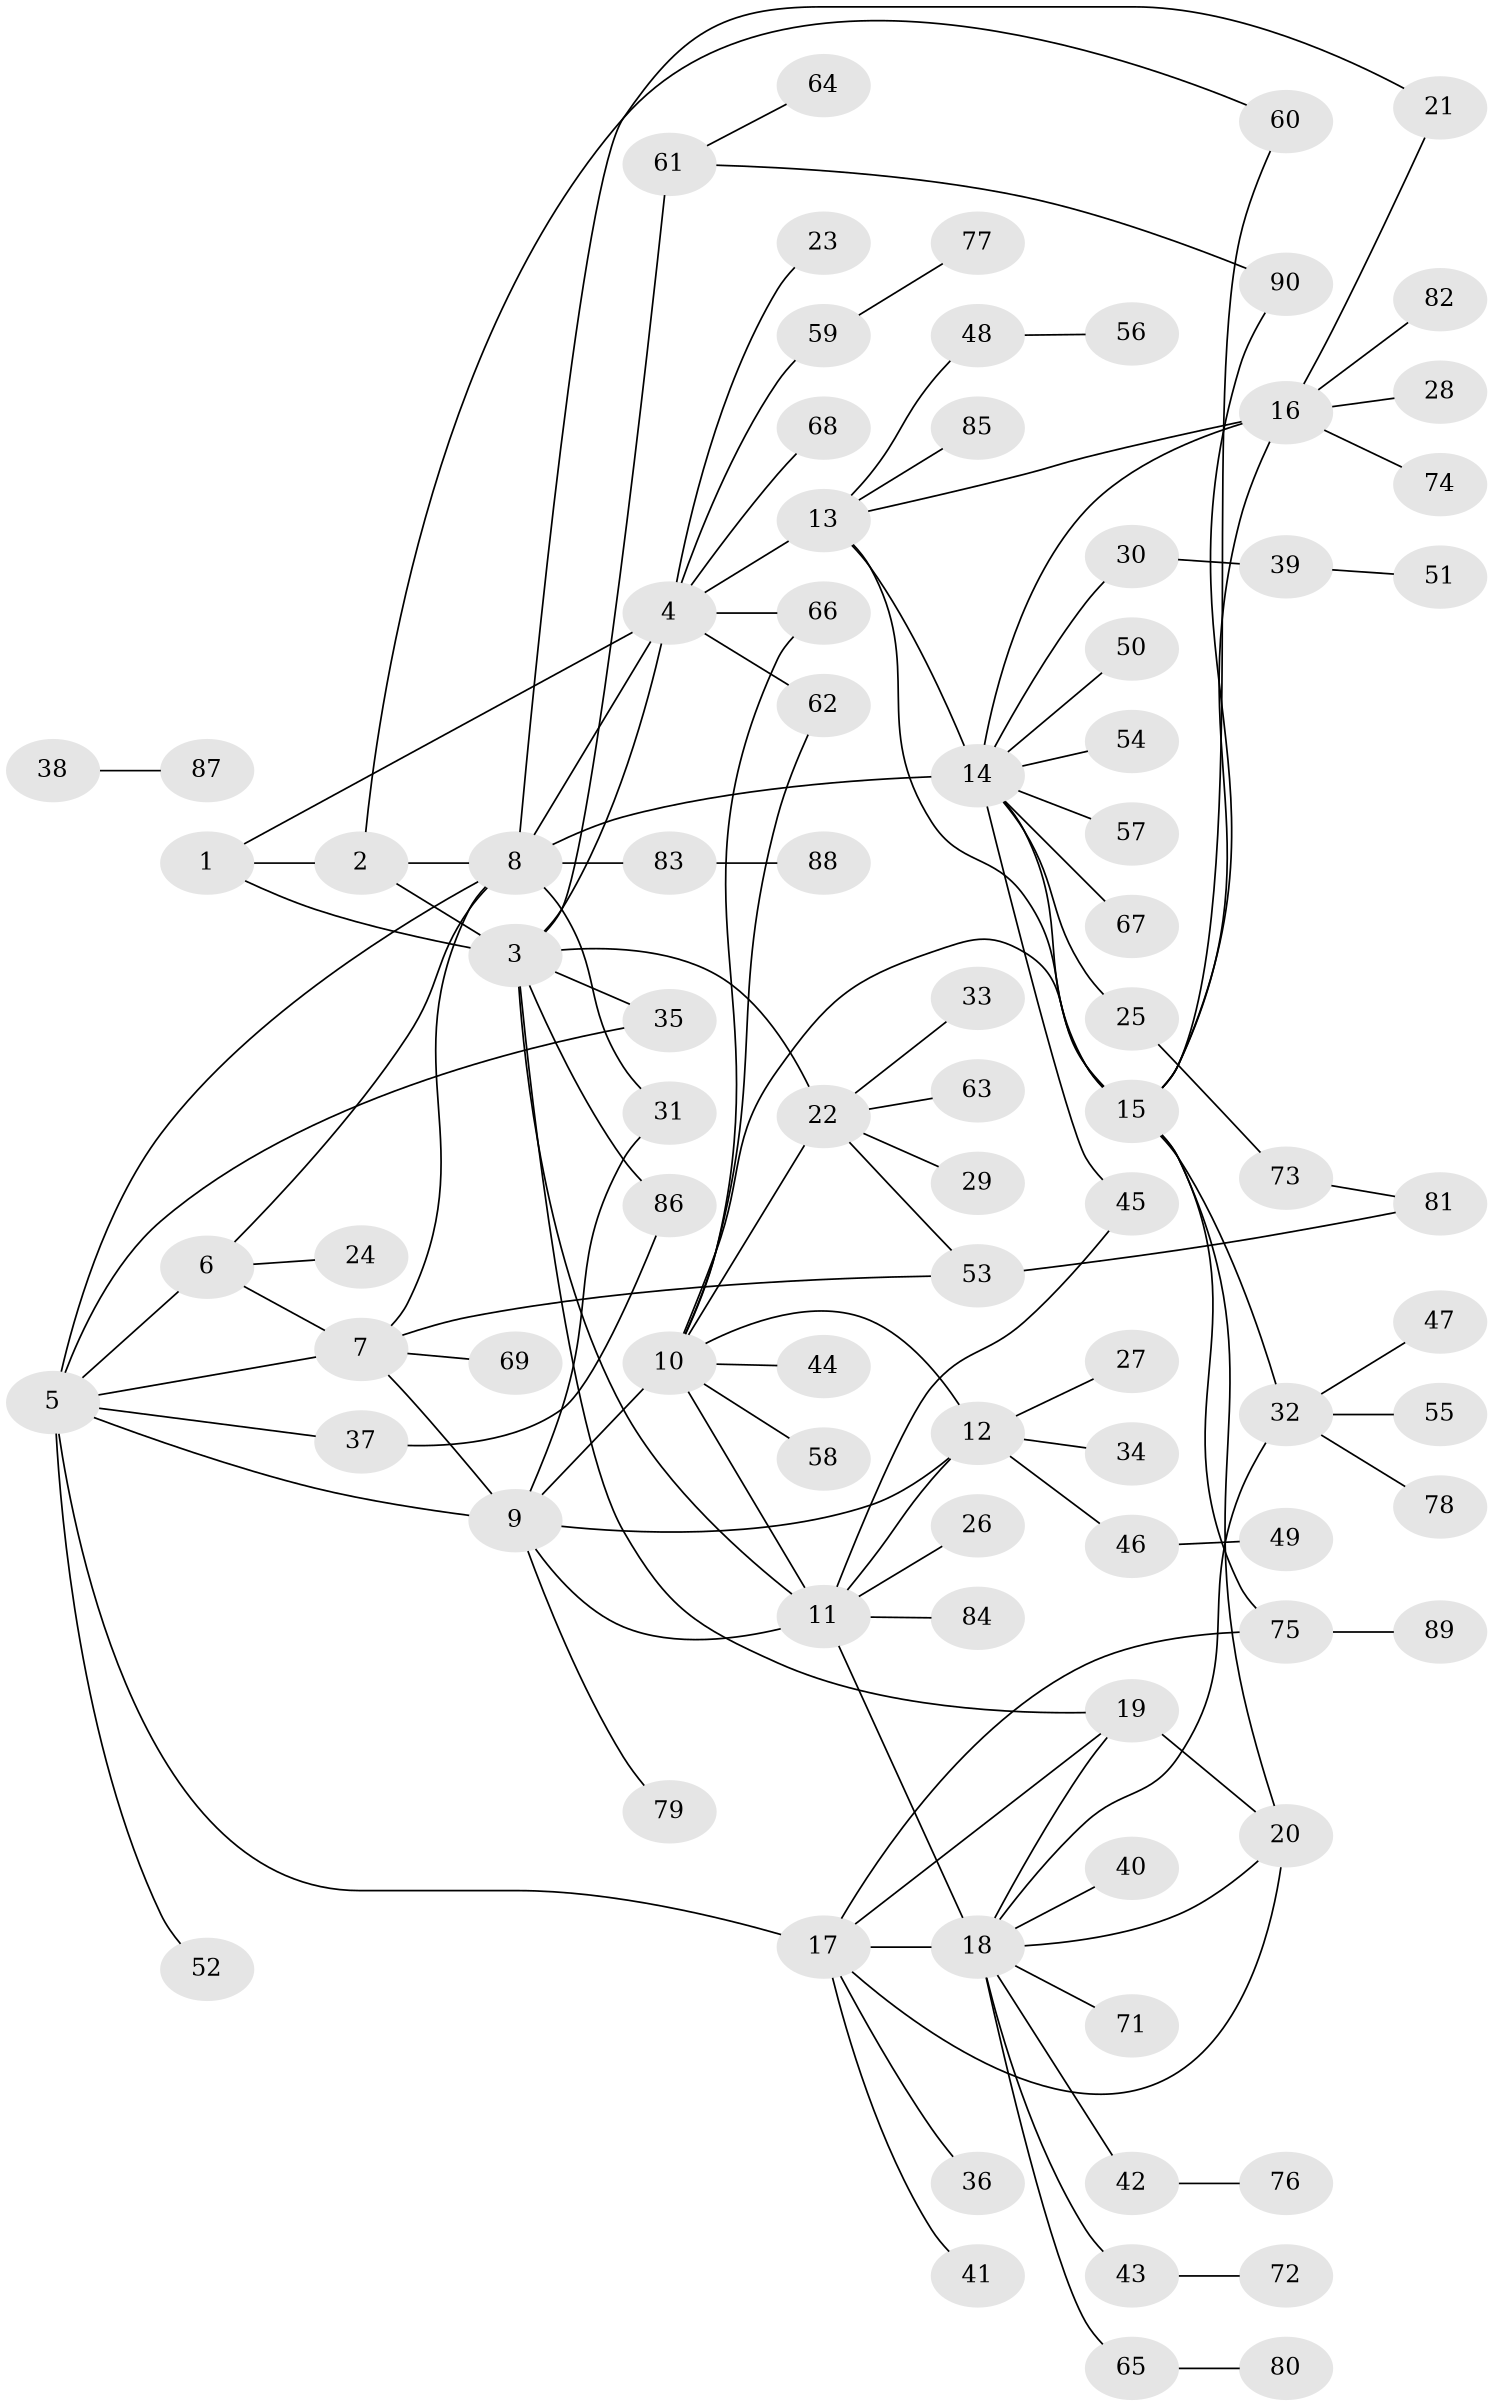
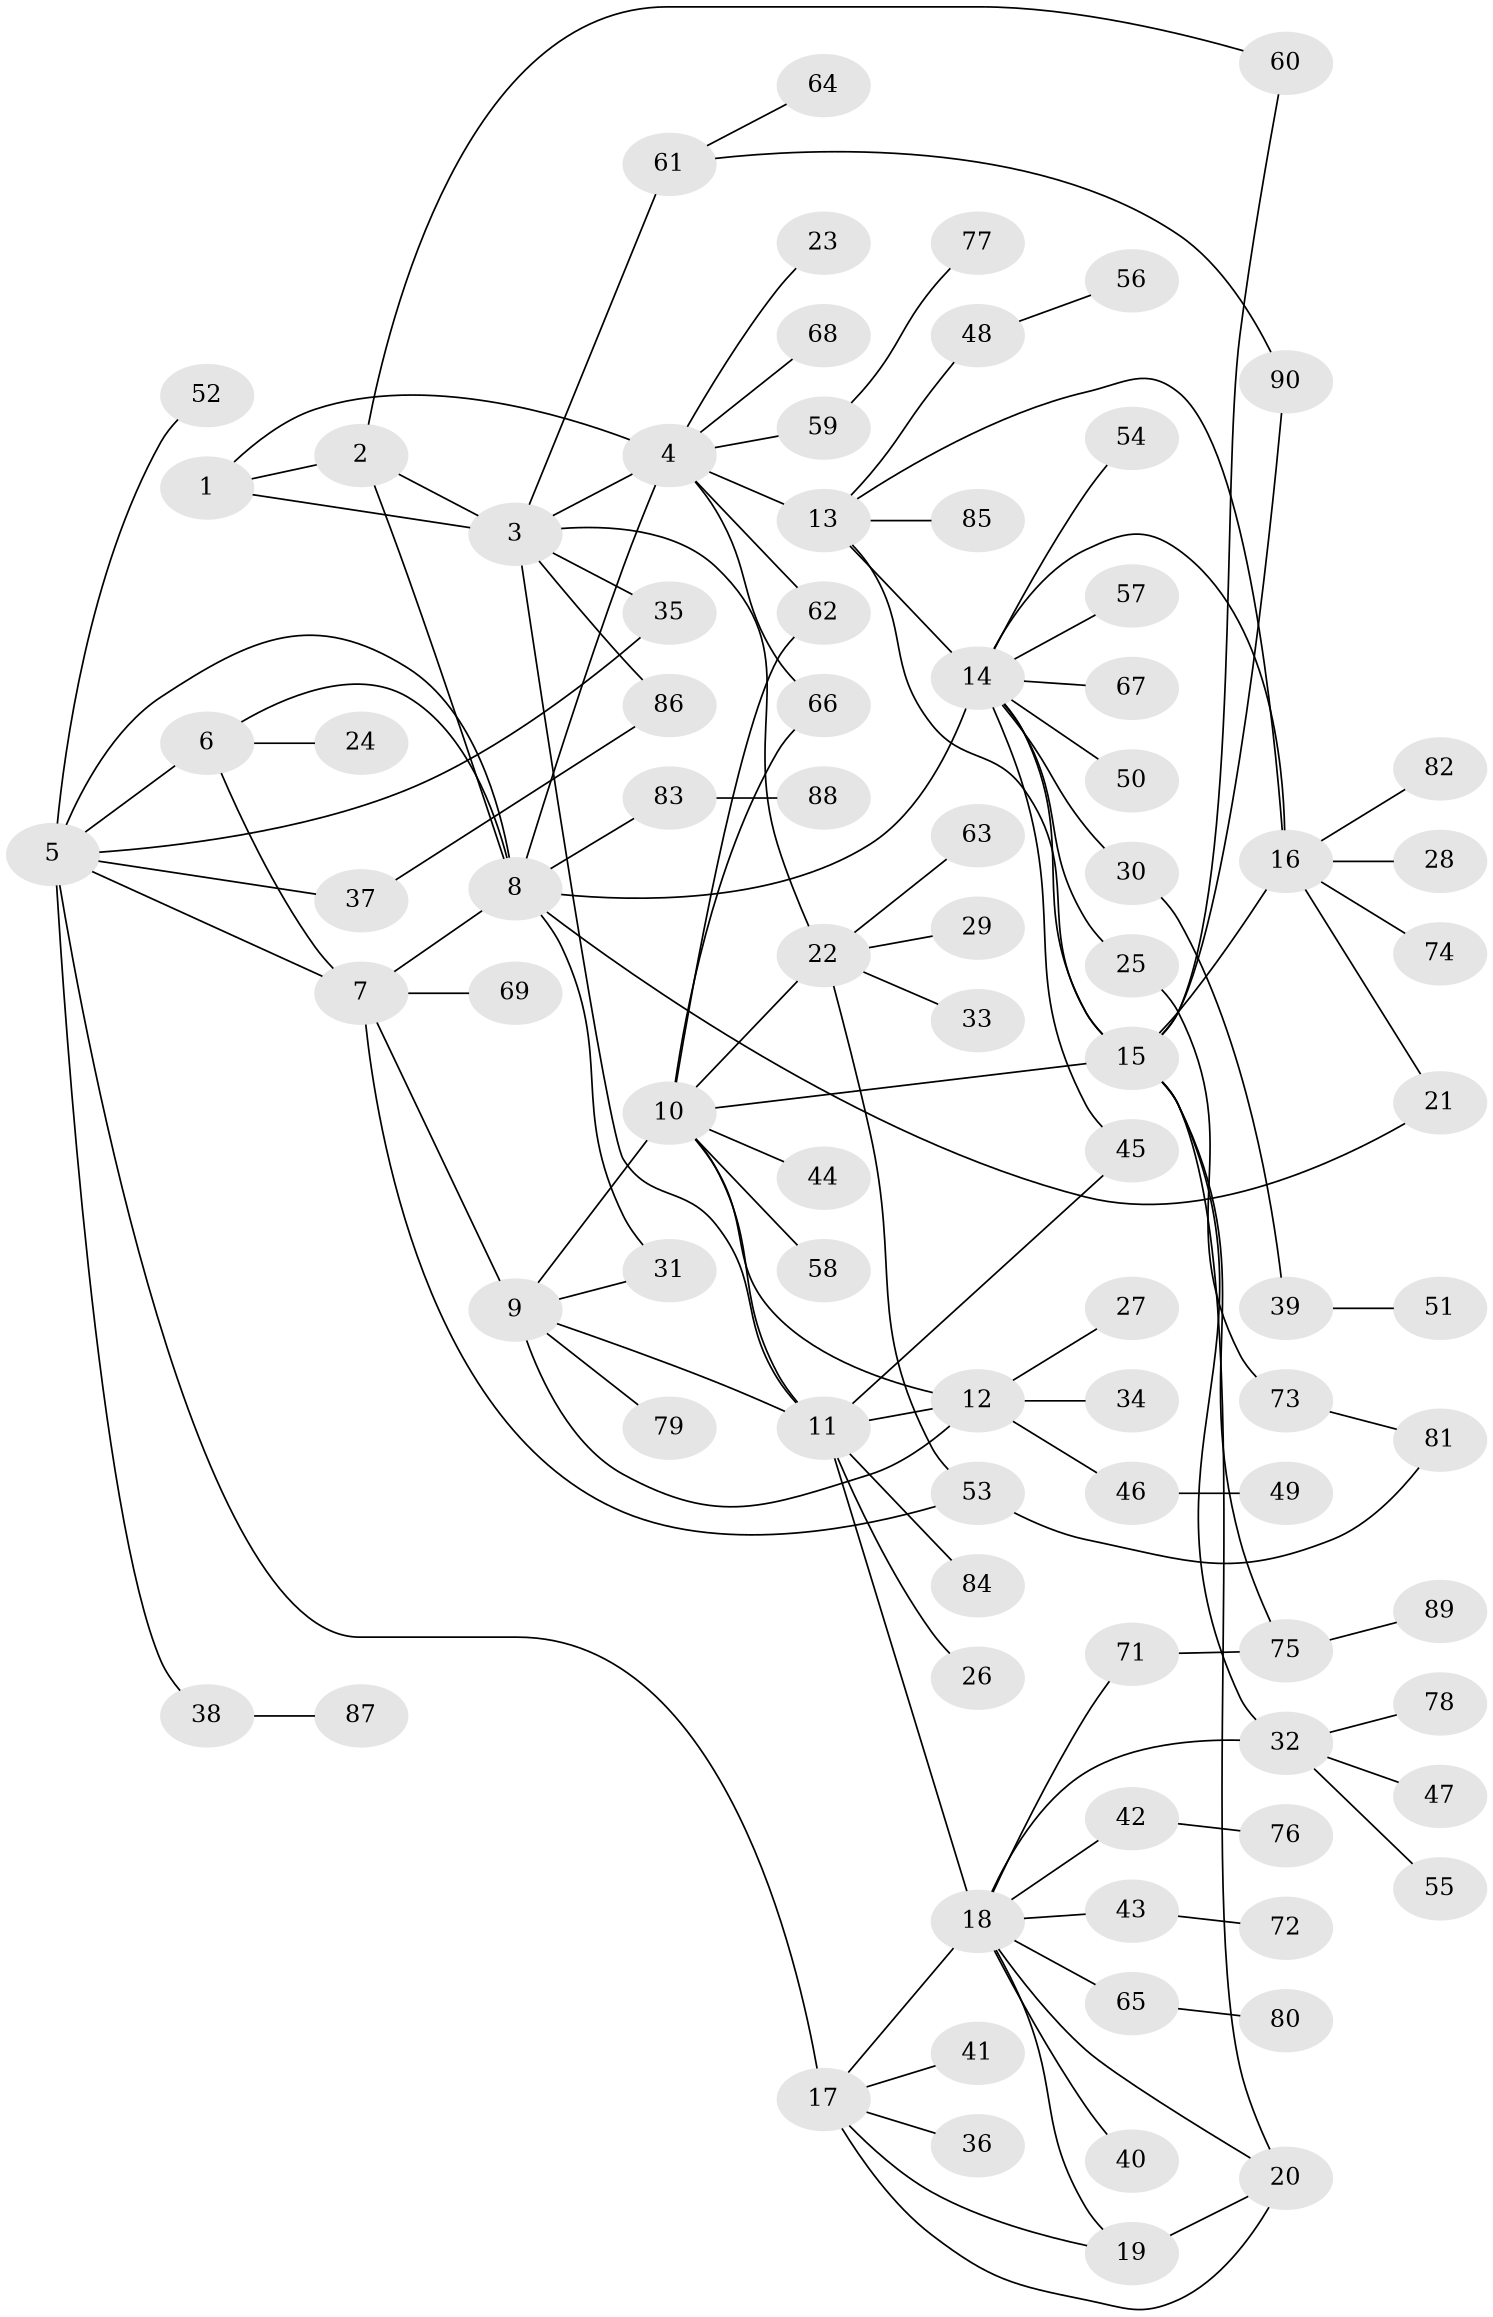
edge "5" -- "9": now "5" -- "38"
edge "3" -- "19": removed
edge "75" -- "17": now "75" -- "71"
